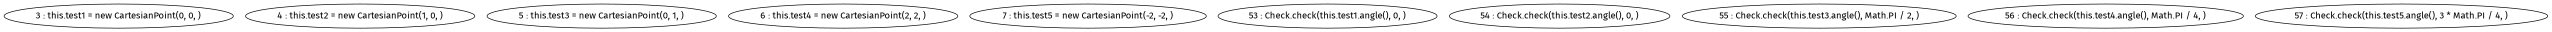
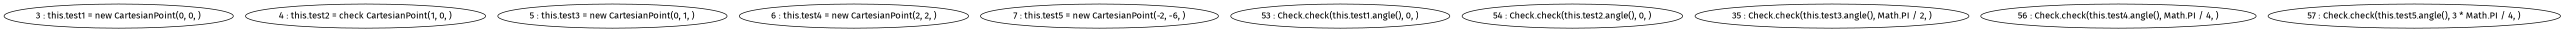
node "4 : this.test2 = new CartesianPoint(1, 0, )": label "4 : this.test2 = new CartesianPoint(1, 0, )" -> "4 : this.test2 = check CartesianPoint(1, 0, )"
node "7 : this.test5 = new CartesianPoint(-2, -2, )": label "7 : this.test5 = new CartesianPoint(-2, -2, )" -> "7 : this.test5 = new CartesianPoint(-2, -6, )"
node "55 : Check.check(this.test3.angle(), Math.PI / 2, )": label "55 : Check.check(this.test3.angle(), Math.PI / 2, )" -> "35 : Check.check(this.test3.angle(), Math.PI / 2, )"
